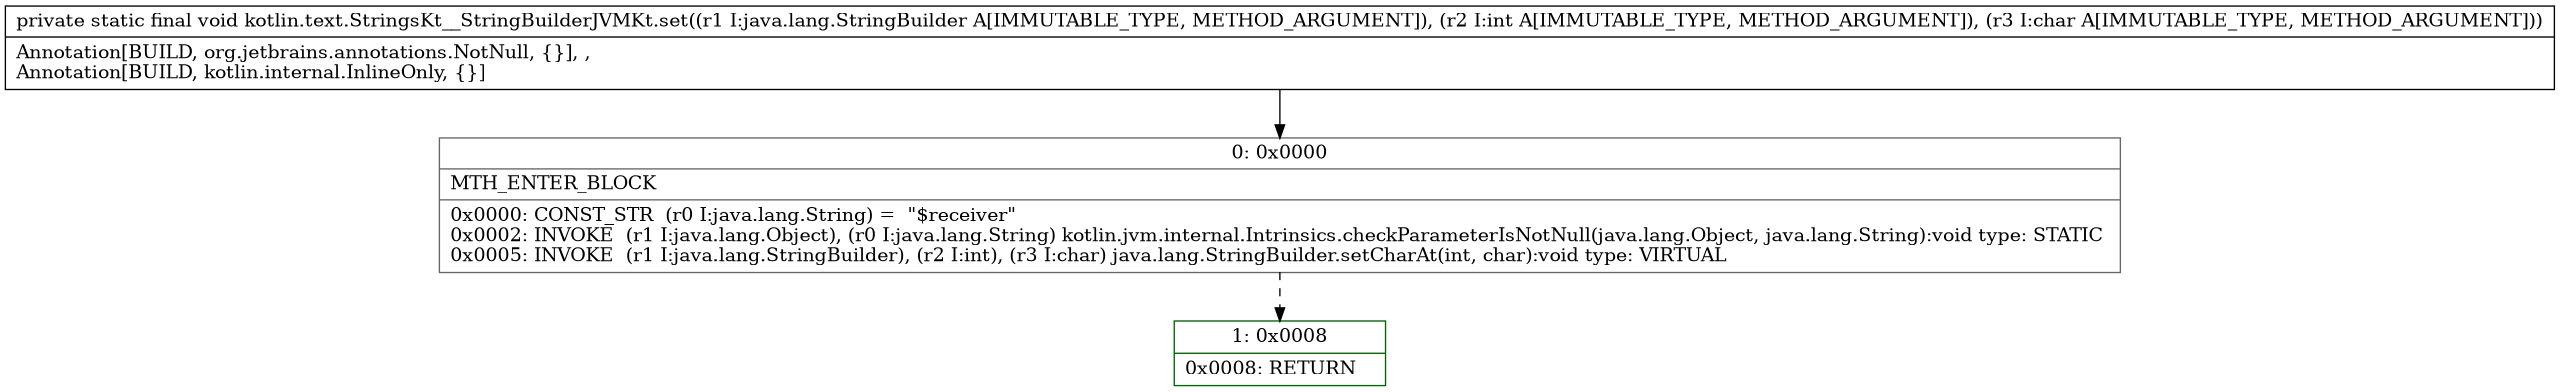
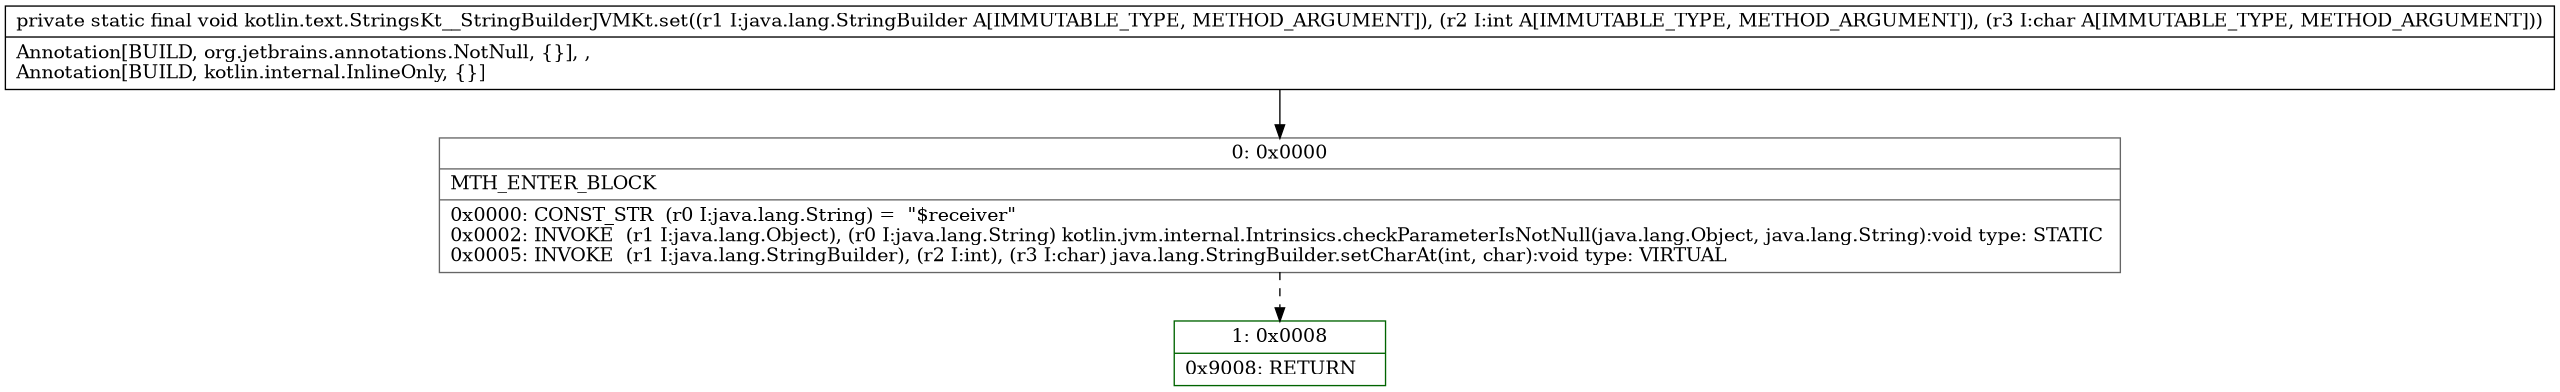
node "1: 0x0008": text "0x0008: RETURN" -> "0x9008: RETURN"
